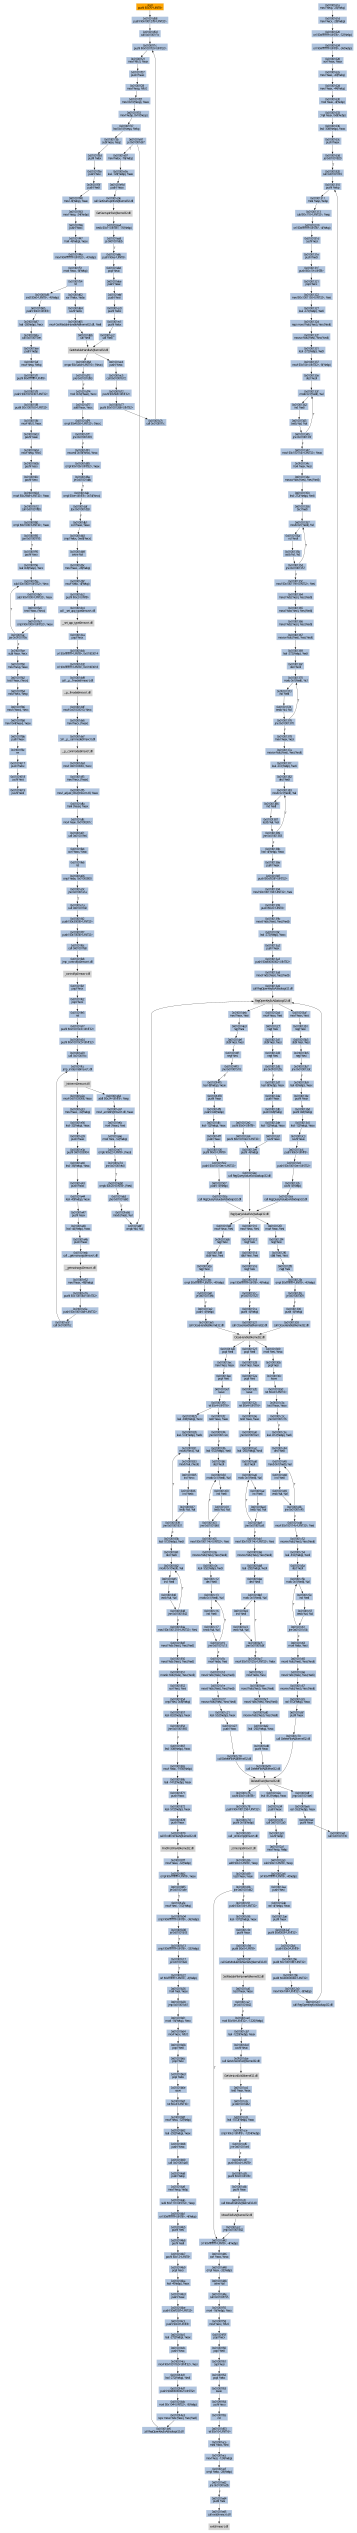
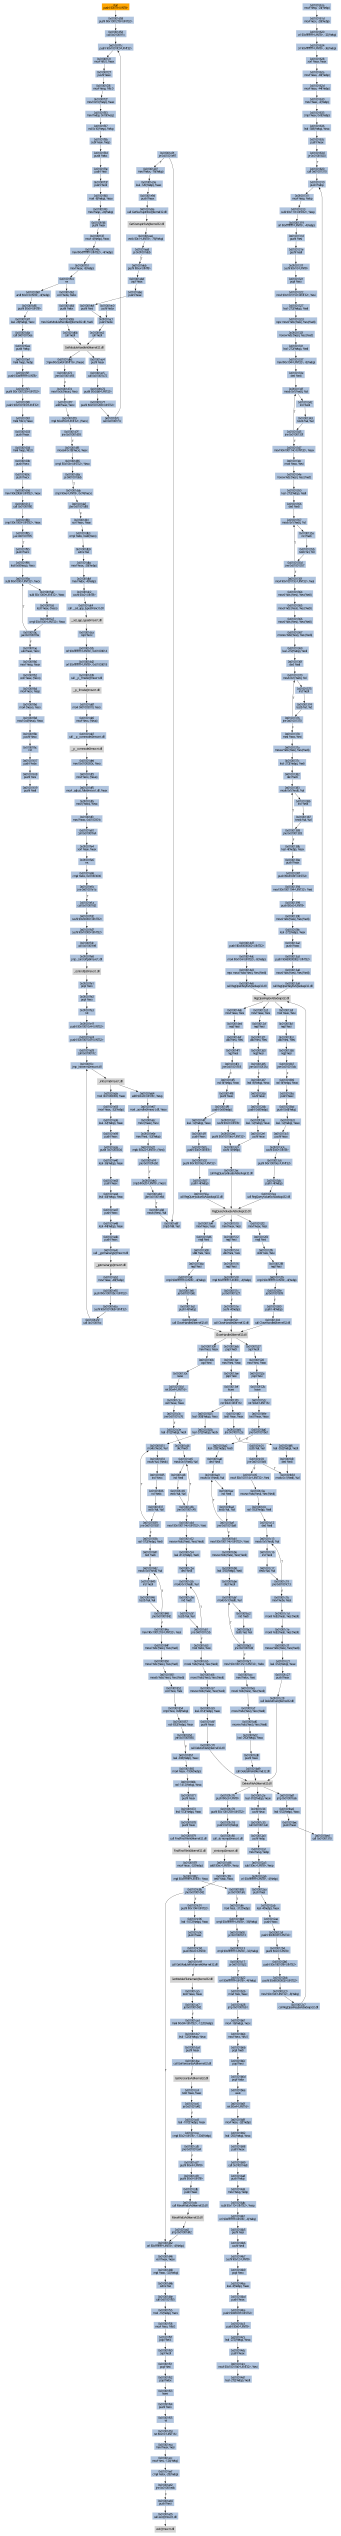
edge "0x01001ebf pushl %esi" -> "0x01001ec0 pushl %ebx": now "0x01001ebf pushl %esi" -> "0x01001ec1 pushl %ebx"
node "0x01001c00 incl %edi": removed
edge "0x010014d1 leal -272(%ebp), %edi" -> "0x010014d7 pushl $0x80000002<UINT32>": removed
